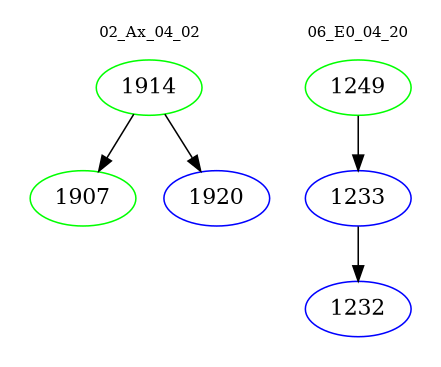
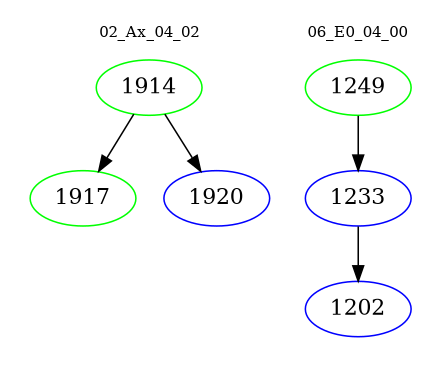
cluster "06_E0_04_20": label "06_E0_04_20" -> "06_E0_04_00"
node "1907": label "1907" -> "1917"
node "1232": label "1232" -> "1202"
